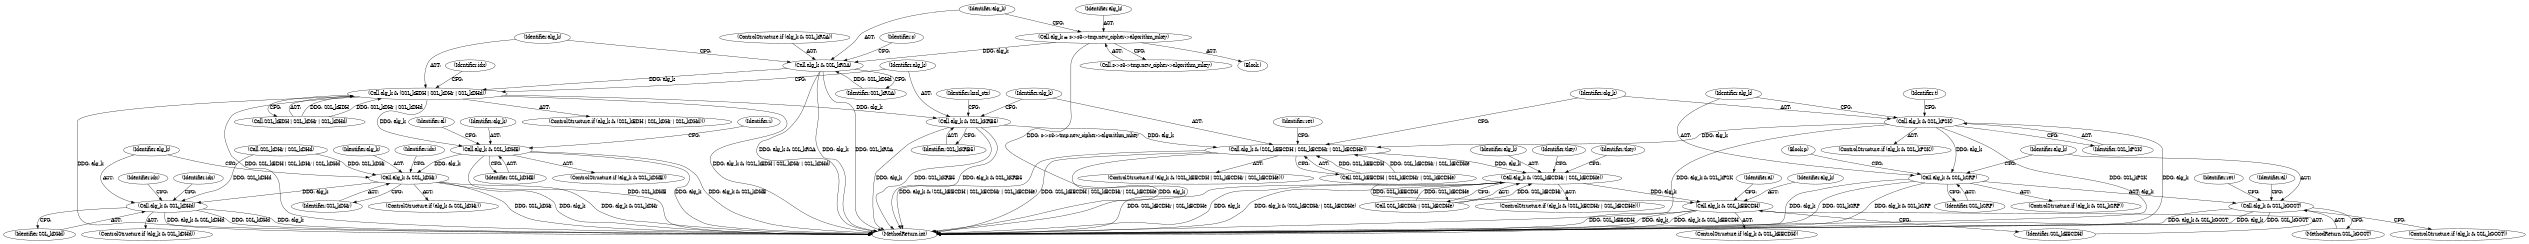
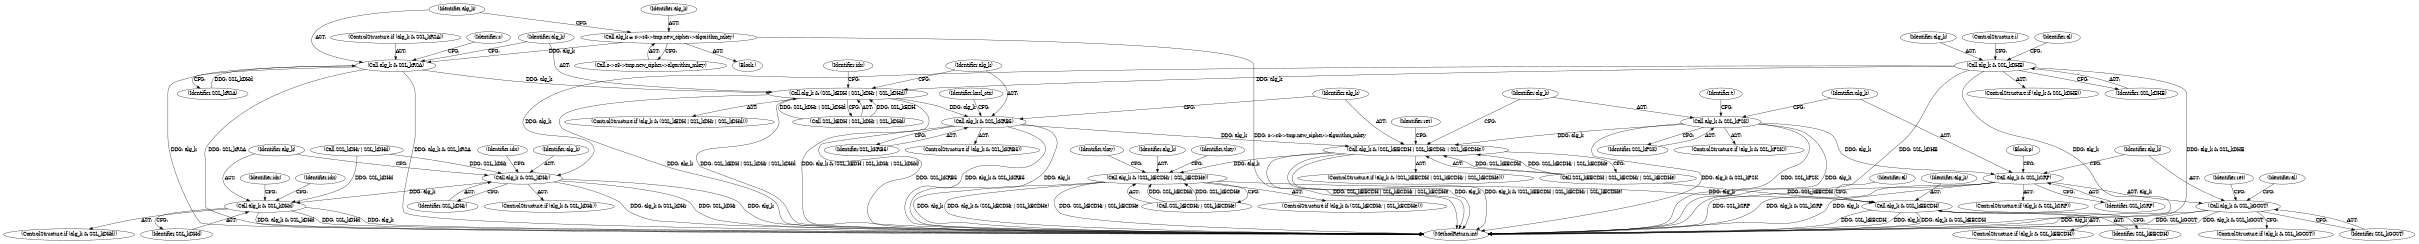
node "(Identifier,i)": label "(Identifier,i)" -> "(ControlStructure,i)"
edge "(Call,alg_k & (SSL_kEDH | SSL_kDHr | SSL_kDHd))" -> "(Call,alg_k & SSL_kDHE)": reversed
node "(ControlStructure,if (alg_k & SSL_kKRB5))": added
node "(MethodReturn,SSL_kGOST)": label "(MethodReturn,SSL_kGOST)" -> "(Identifier,SSL_kGOST)"
